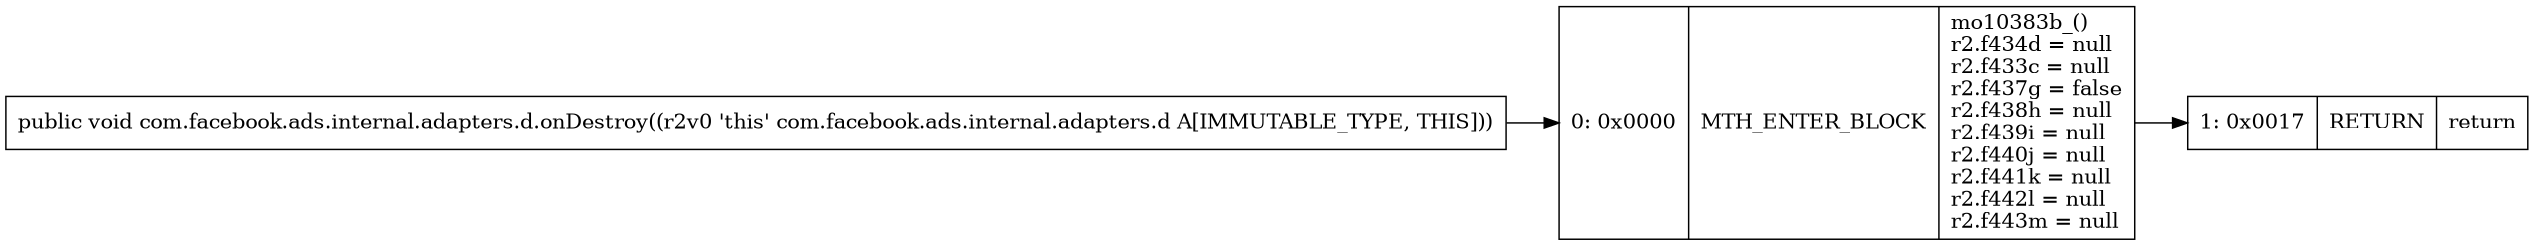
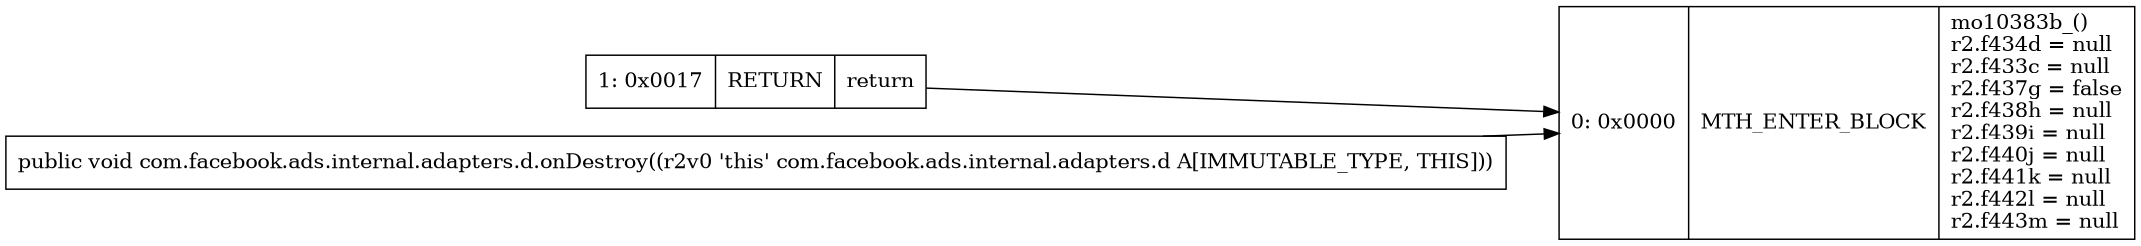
edge "0: 0x0000" -> "1: 0x0017": reversed
